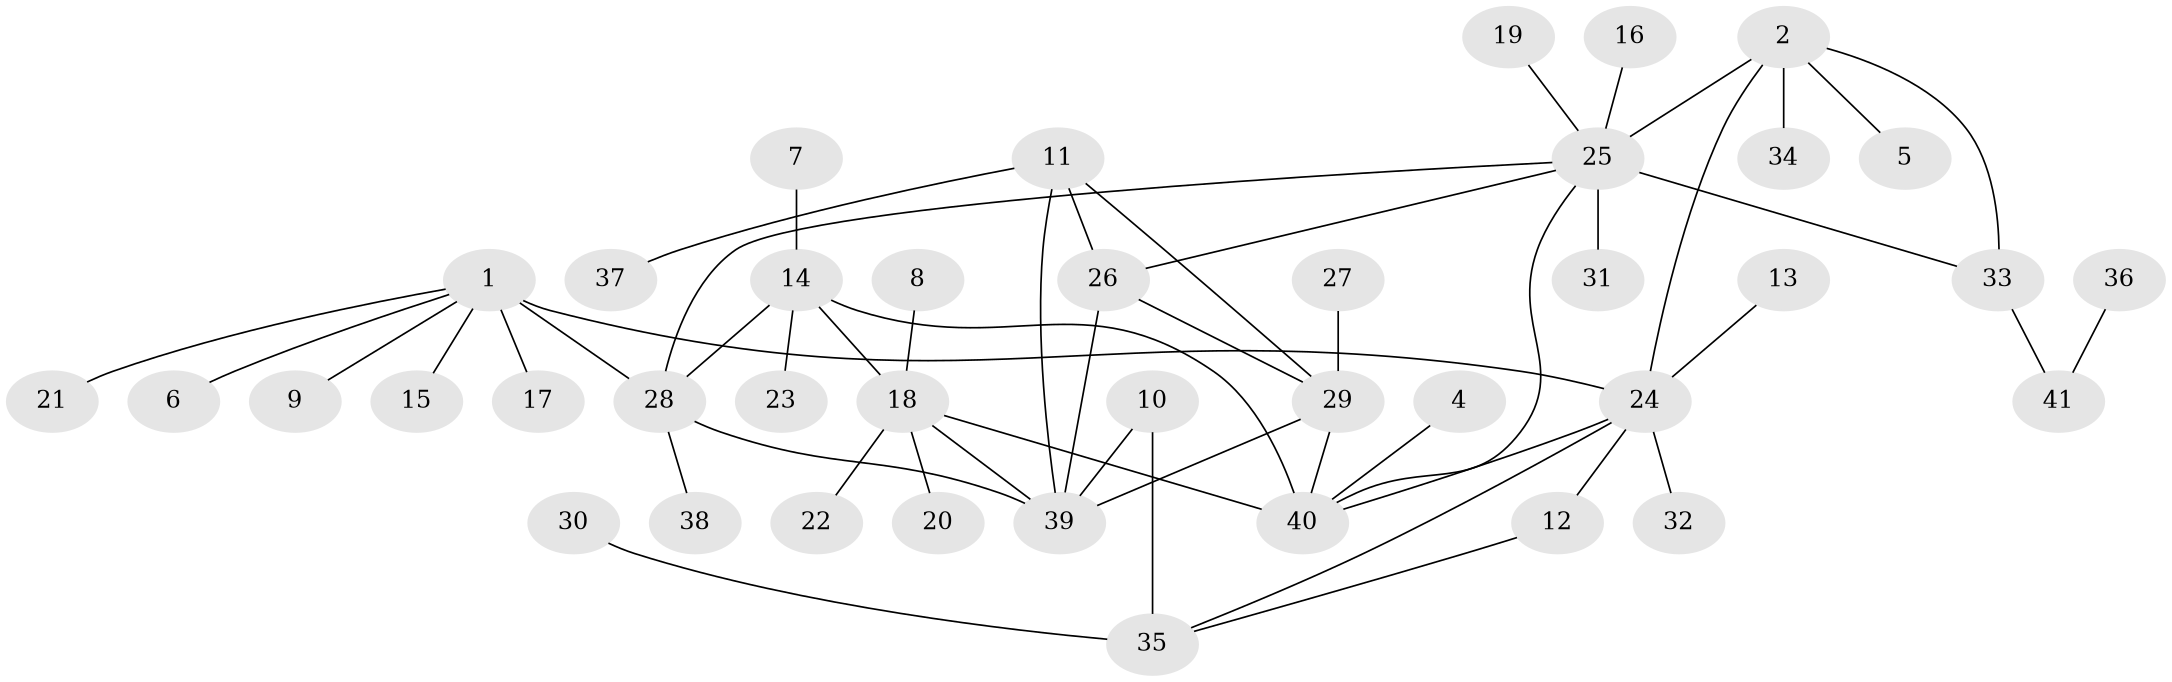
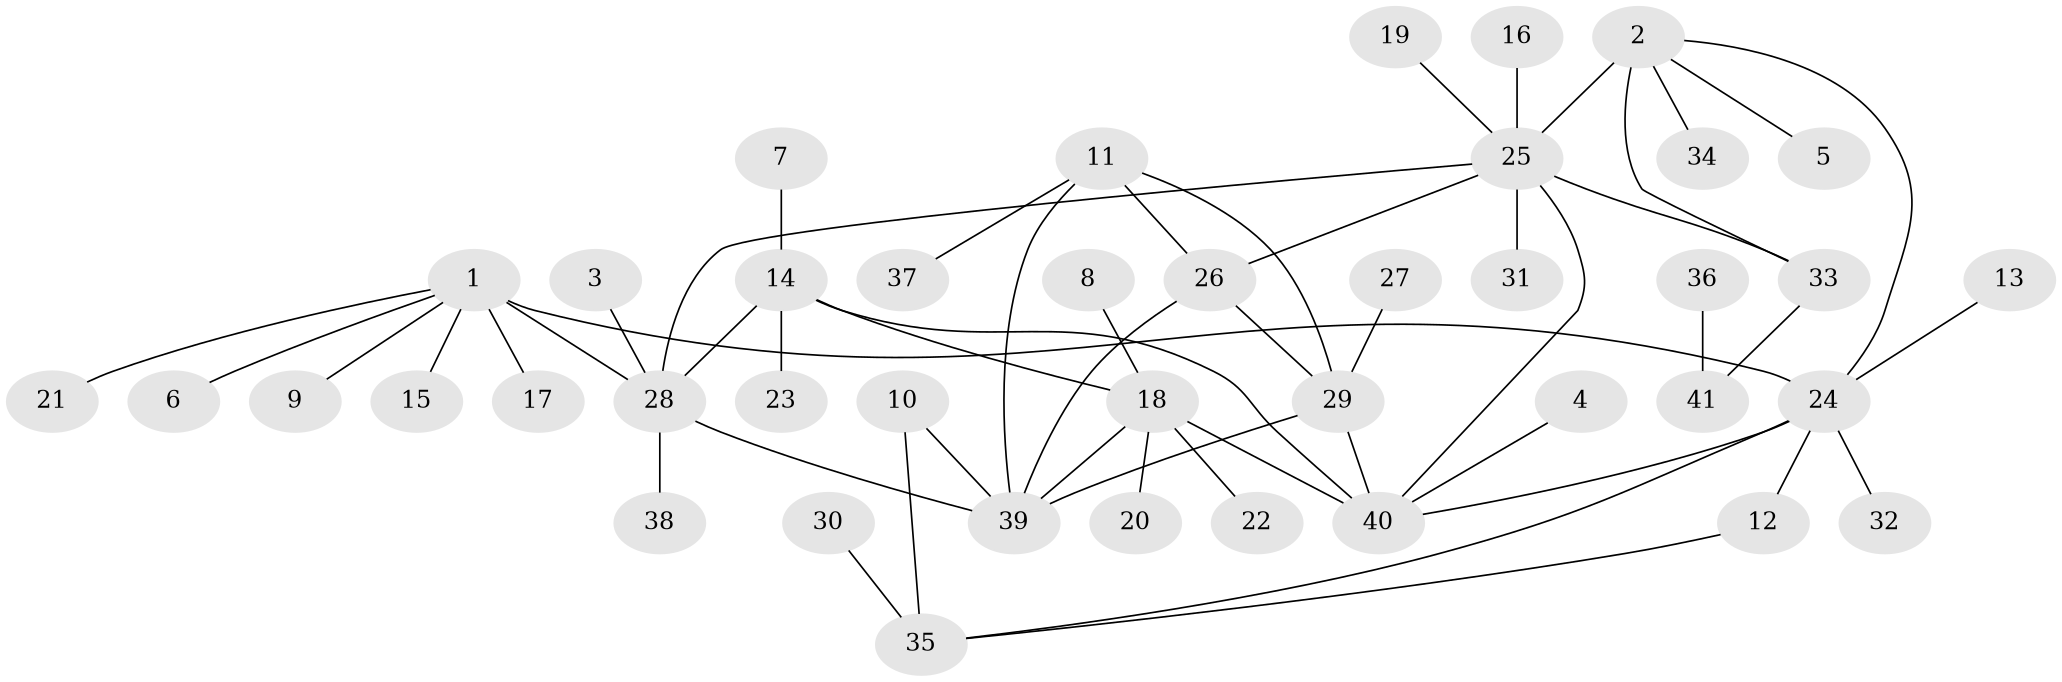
node "3": added
